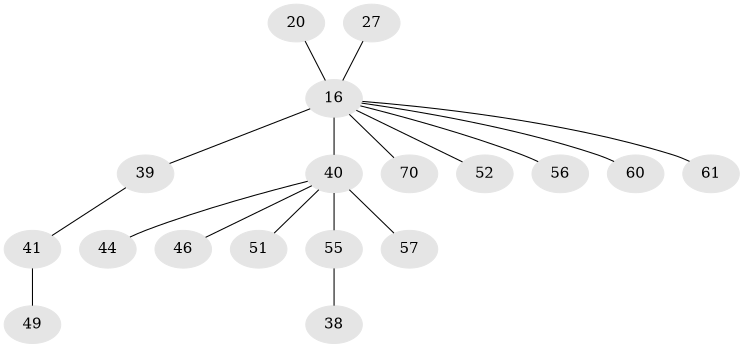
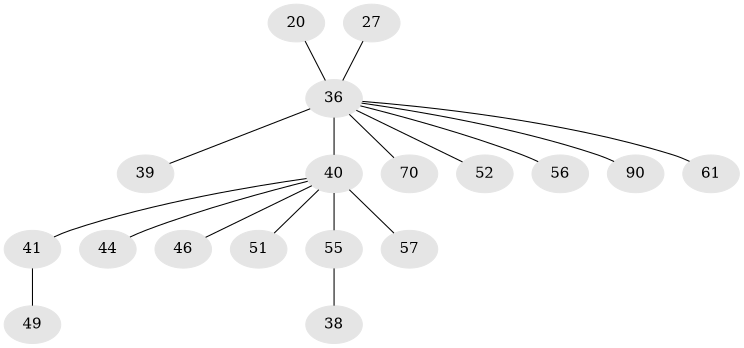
node "16": label "16" -> "36"
node "60": label "60" -> "90"
edge "39" -- "41": now "40" -- "41"
